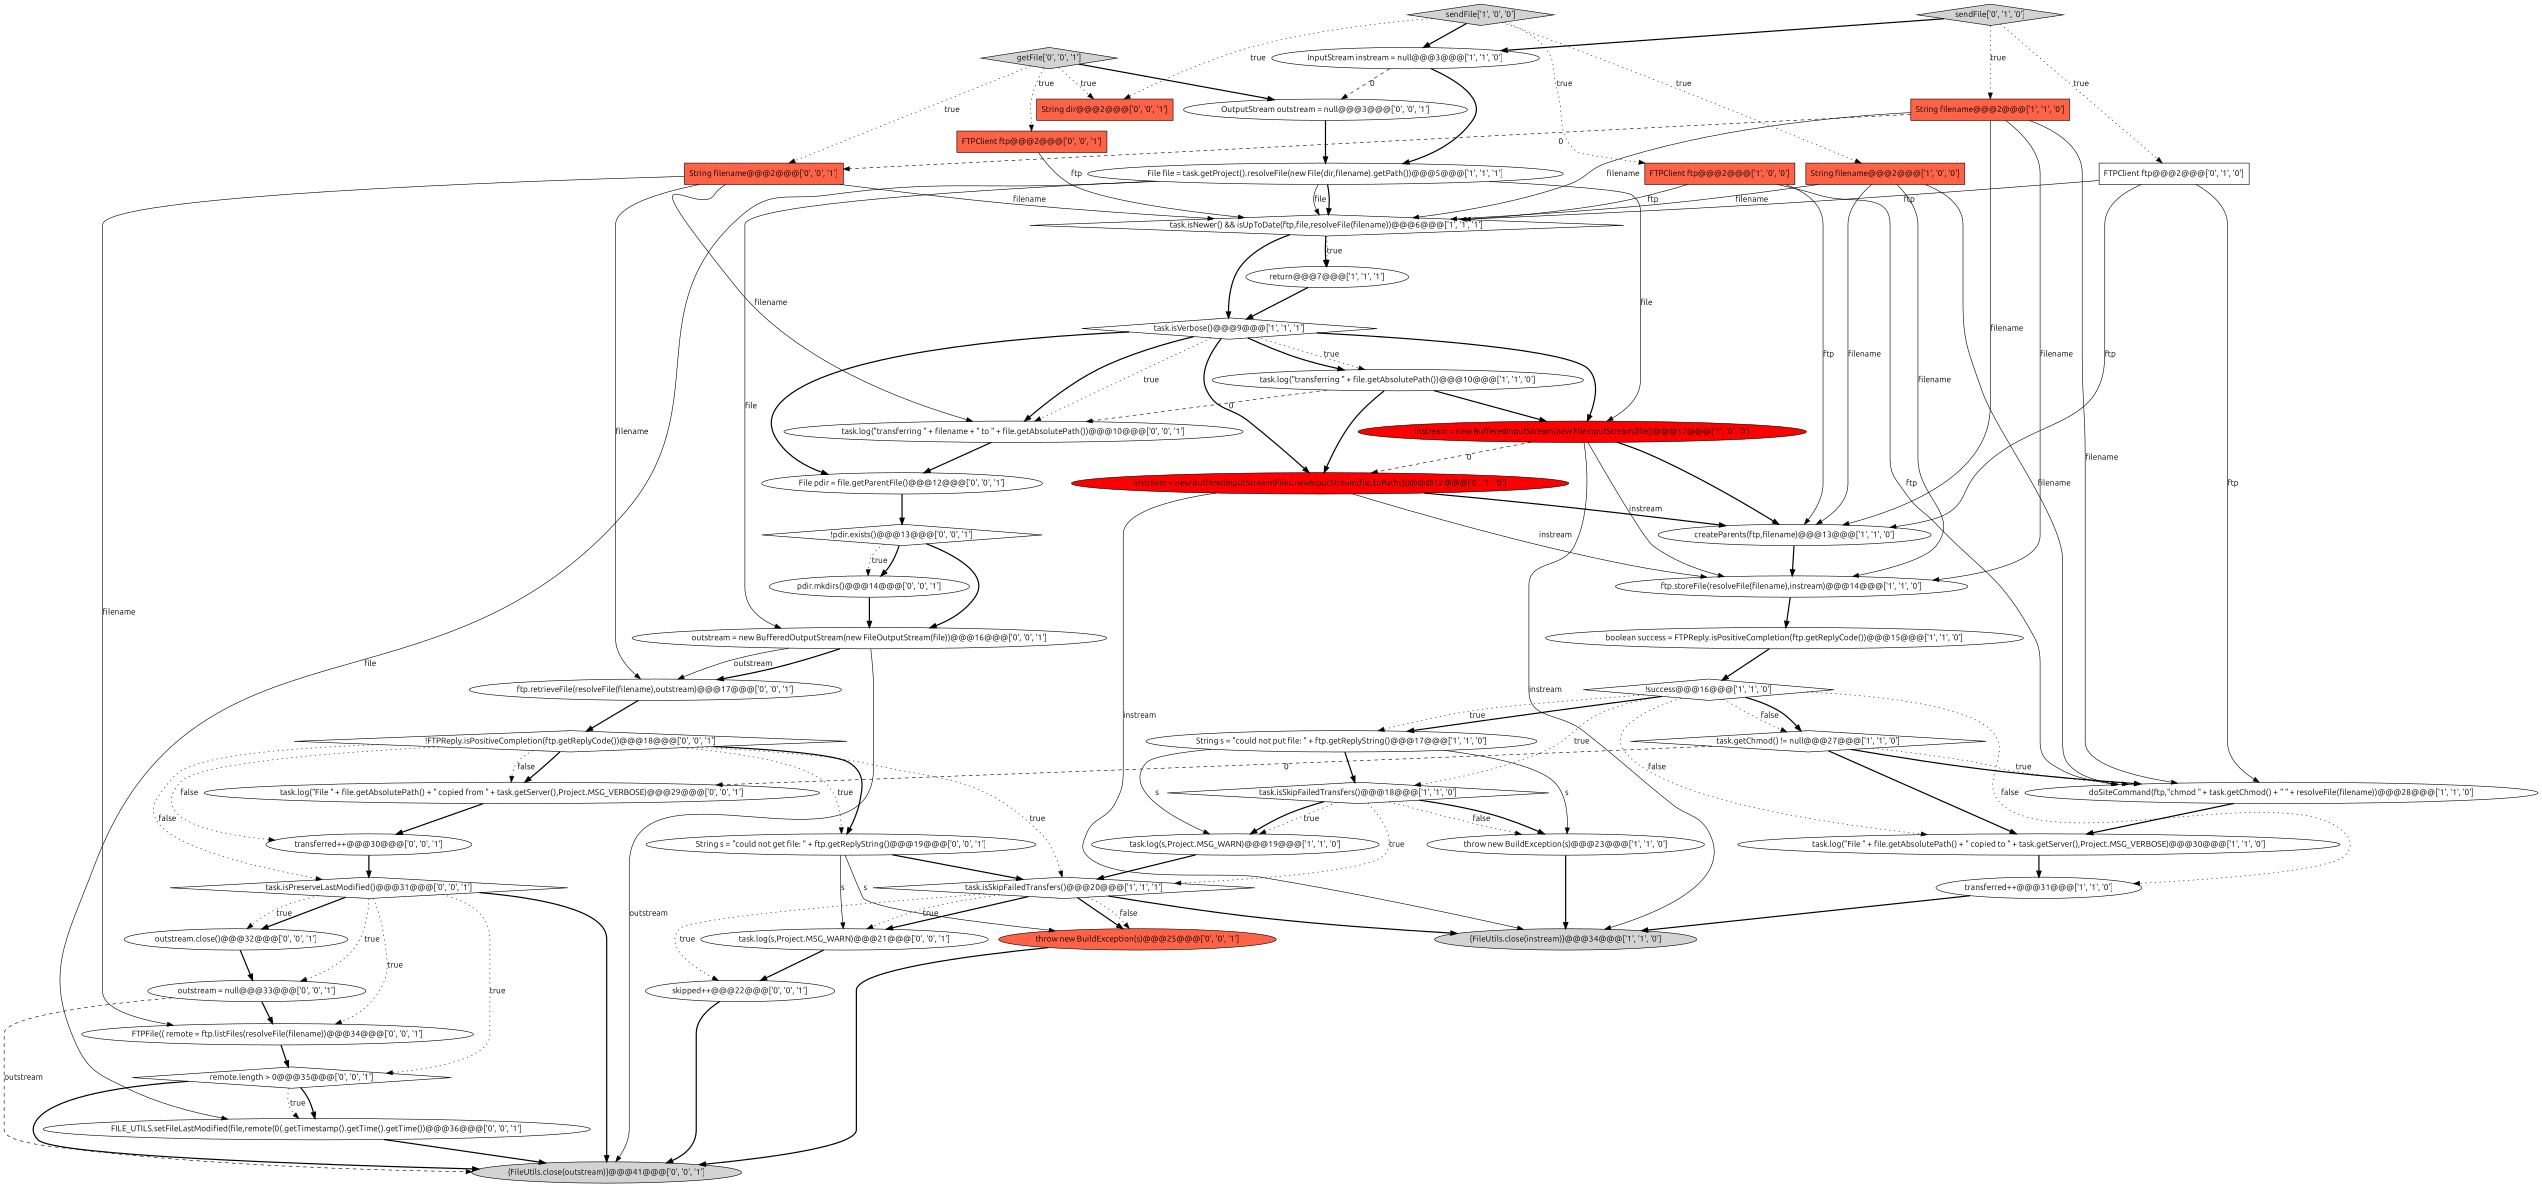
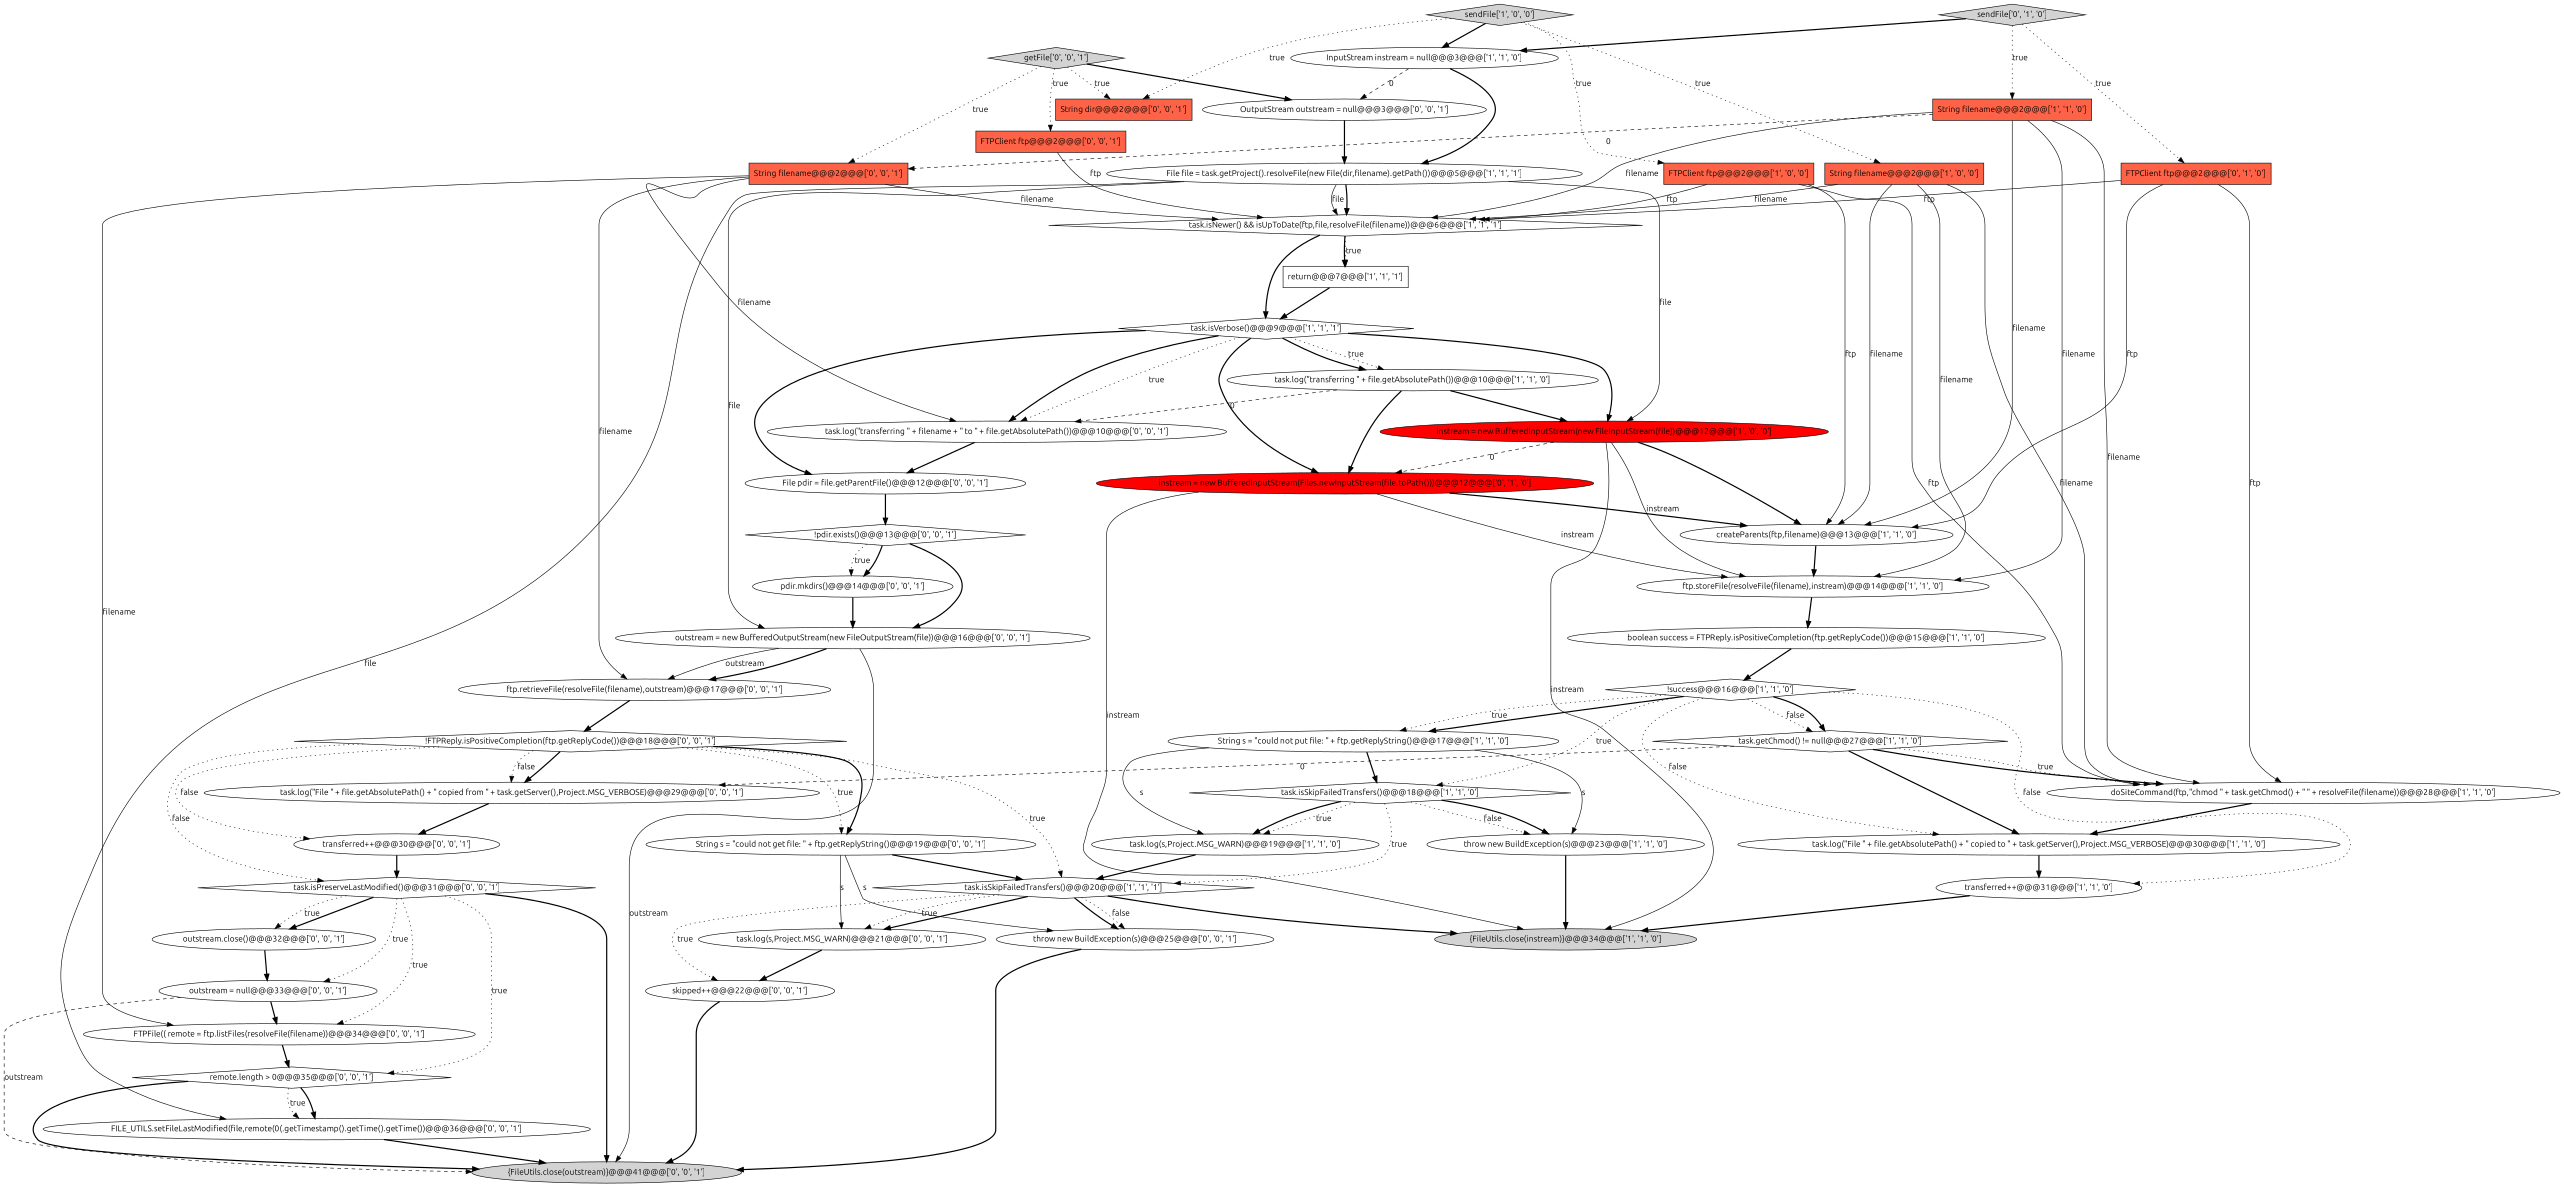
node "FTPClient ftp@@@2@@@['0', '1', '0']": fillcolor white -> tomato
node "return@@@7@@@['1', '1', '1']": shape ellipse -> box
node "throw new BuildException(s)@@@25@@@['0', '0', '1']": fillcolor tomato -> white
